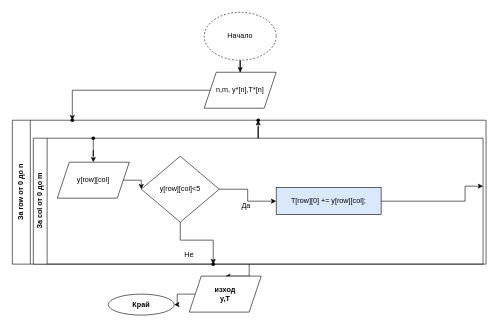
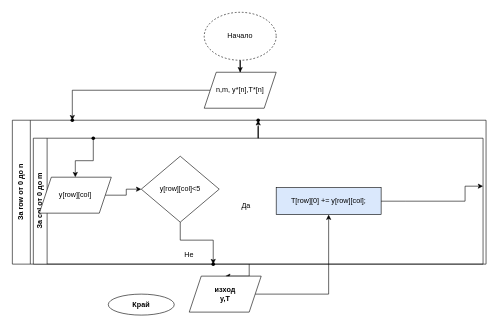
node "y[row][col]": moved (93, 180) -> (75, 195)
edge "y[row][col]<5" -> "T[row][0] += y[row][col];": removed
edge "изход y,T" -> "Край": now "изход y,T" -> "T[row][0] += y[row][col];"
